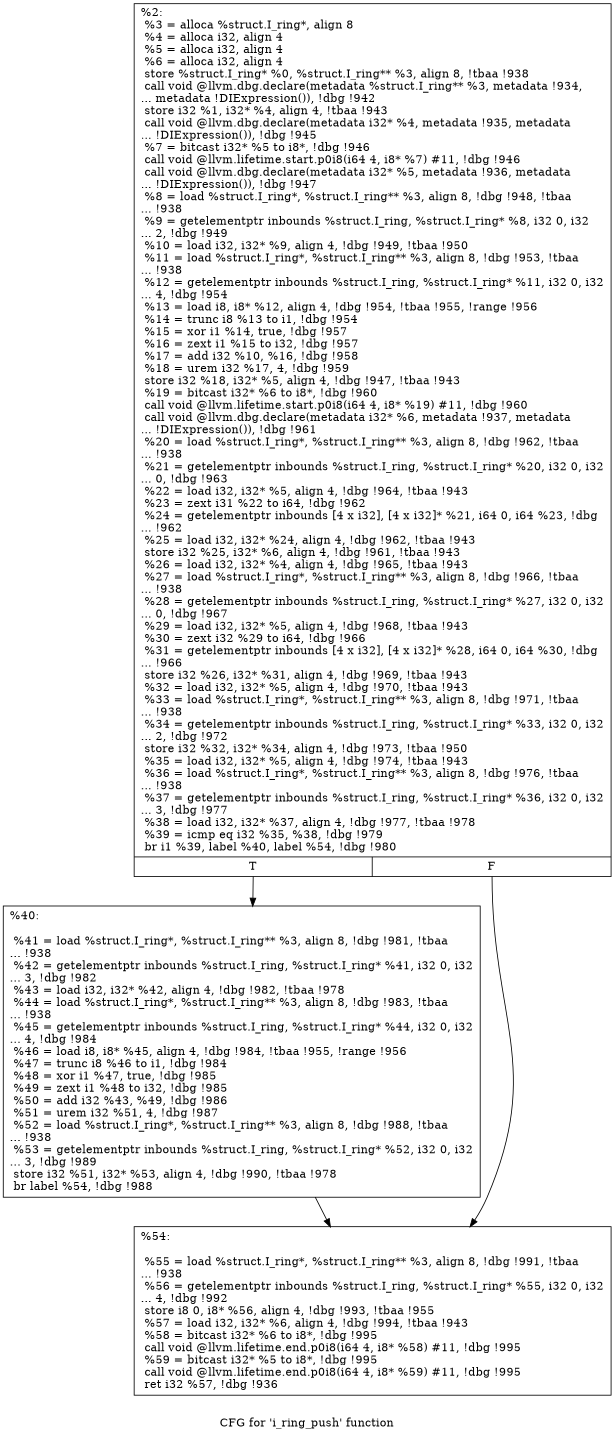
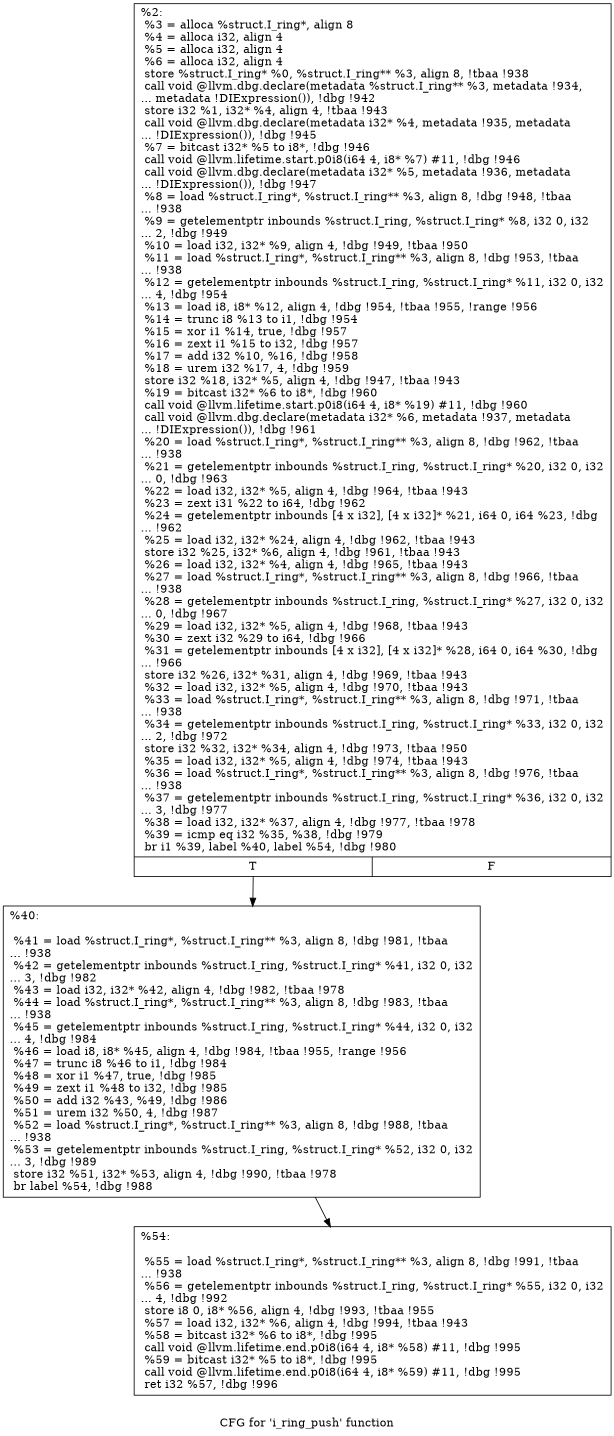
edge "%2:" -> "%54:": removed
node "%40:": text "%51 = urem i32 %51, 4, !dbg !987" -> "%51 = urem i32 %50, 4, !dbg !987"
node "%54:": text "ret i32 %57, !dbg !936" -> "ret i32 %57, !dbg !996"
